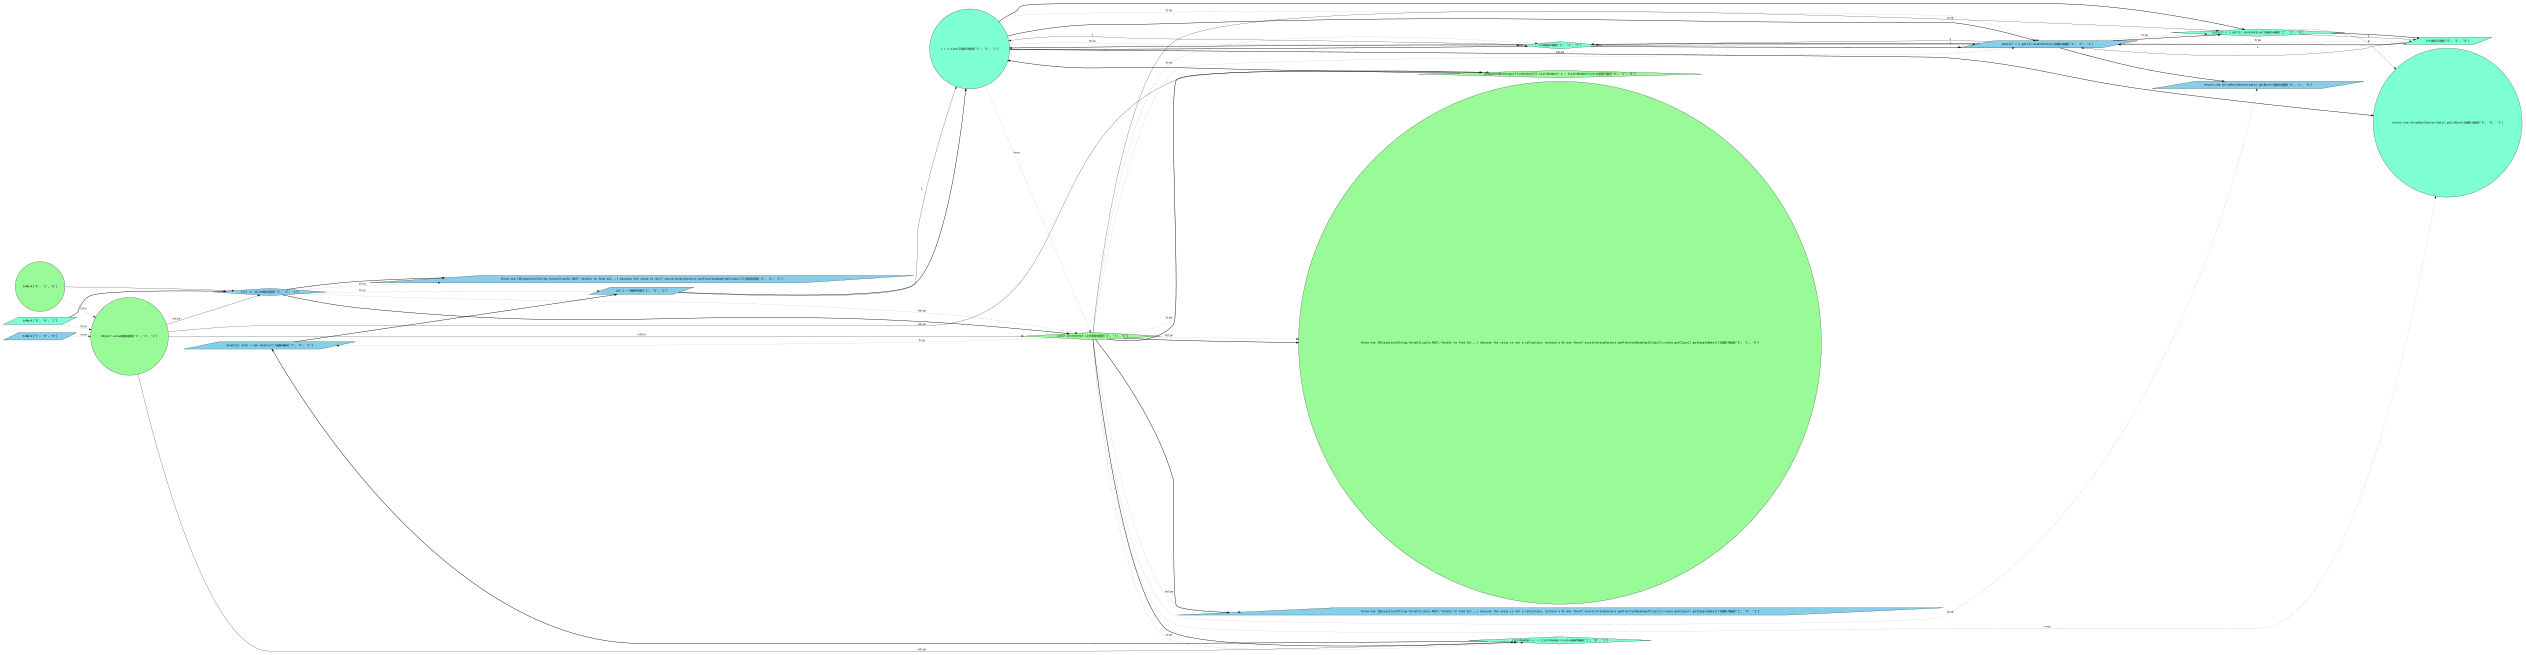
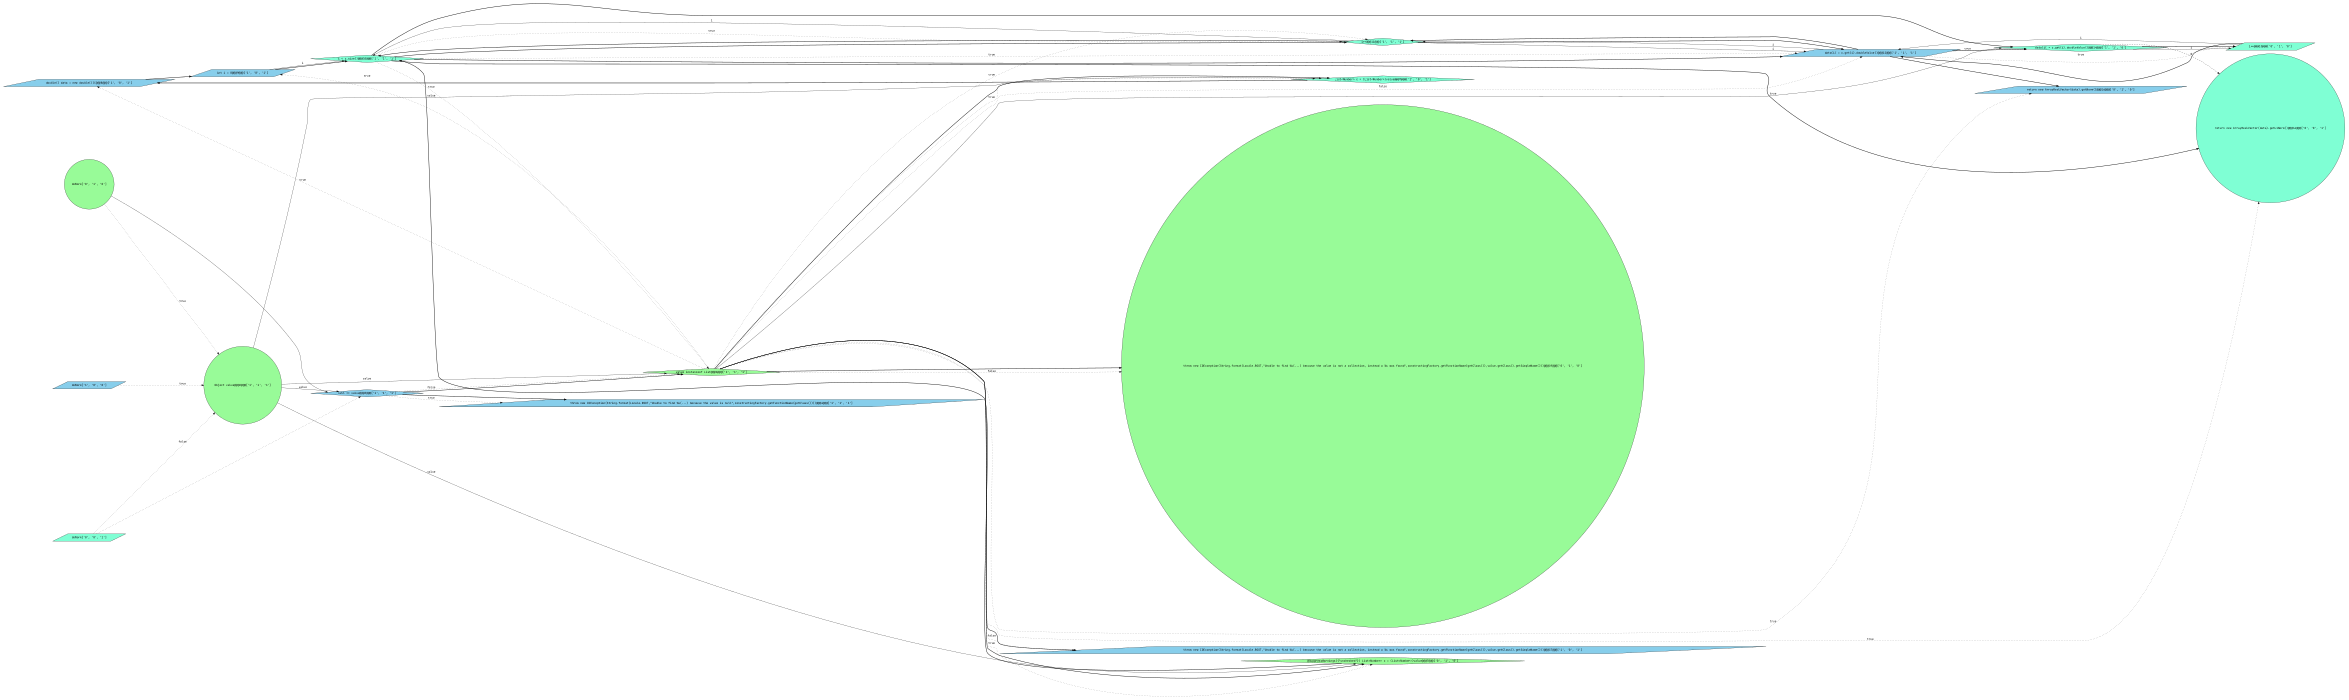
node "i < c.size()@@@10@@@['1', '1', '1']": shape circle -> diamond
edge "doWork['0', '0', '1']" -> "null == value@@@3@@@['1', '1', '1']": style bold -> dotted
edge "null == value@@@3@@@['1', '1', '1']" -> "int i = 0@@@9@@@['1', '0', '1']": now "value instanceof List@@@6@@@['1', '1', '1']" -> "int i = 0@@@9@@@['1', '0', '1']"
edge "doWork['0', '0', '1']" -> "Object value@@@2@@@['1', '1', '1']": label "true" -> "false"
